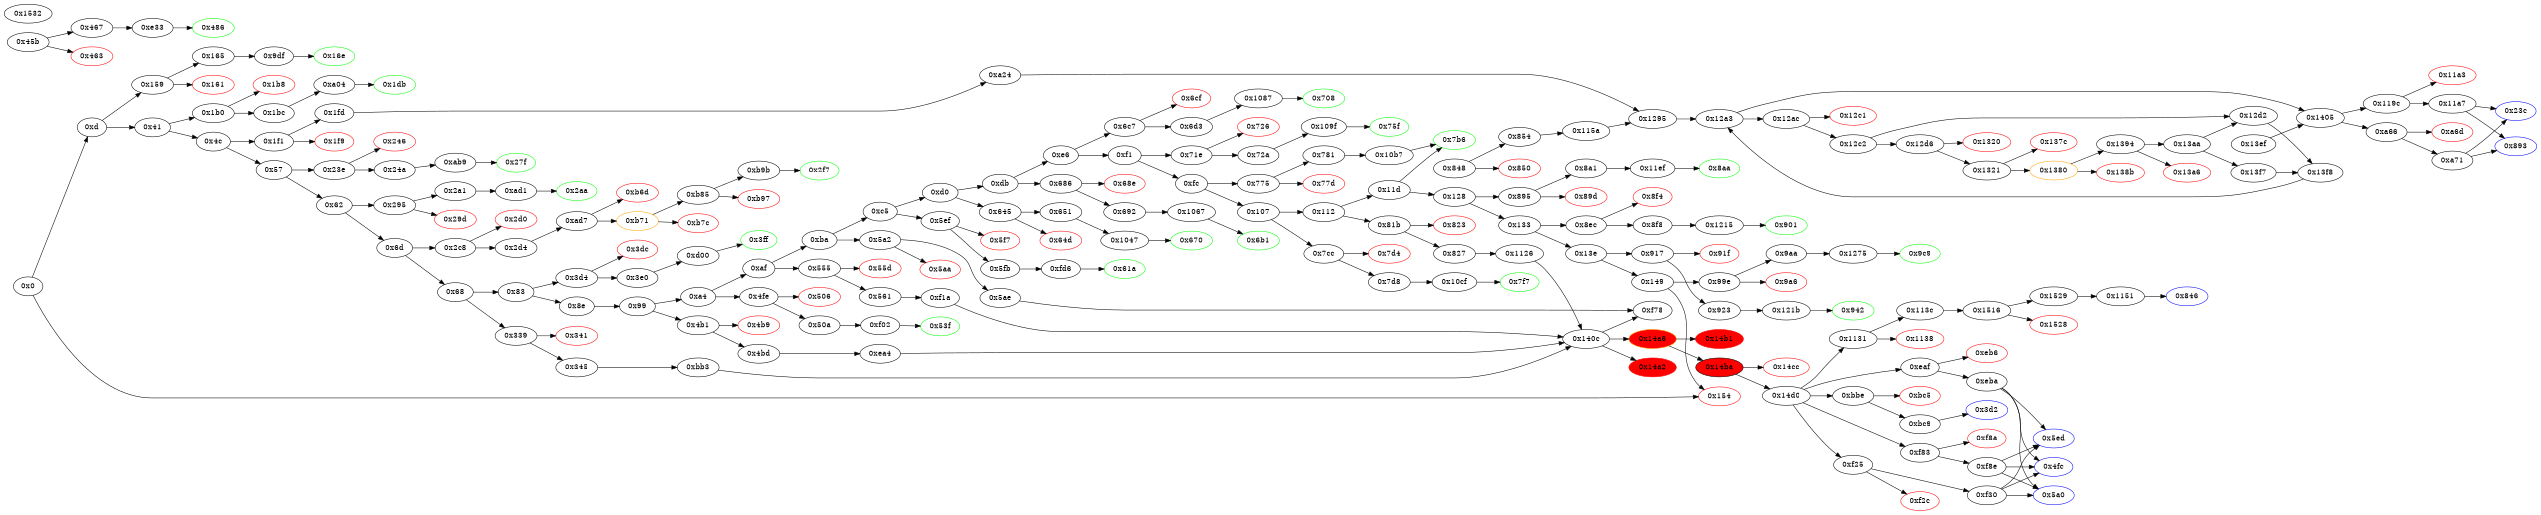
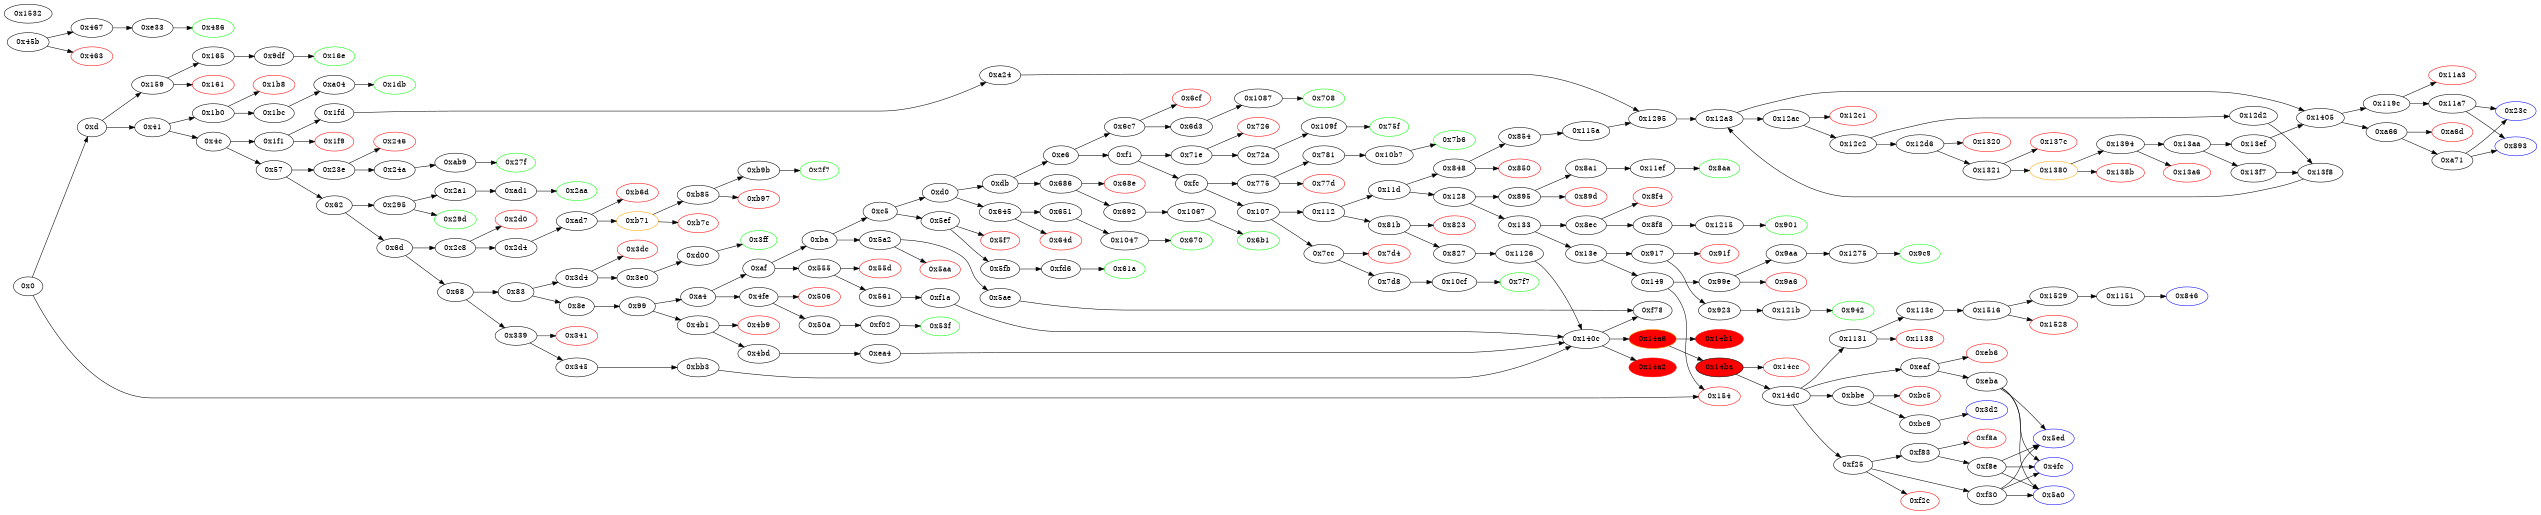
edge "0x13aa" -> "0x12d2": now "0x13aa" -> "0x13ef"
edge "0x11d" -> "0x7b6": now "0x11d" -> "0x848"
node "0x29d": color red -> green
edge "0x14d0" -> "0xf83": now "0xf25" -> "0xf83"
